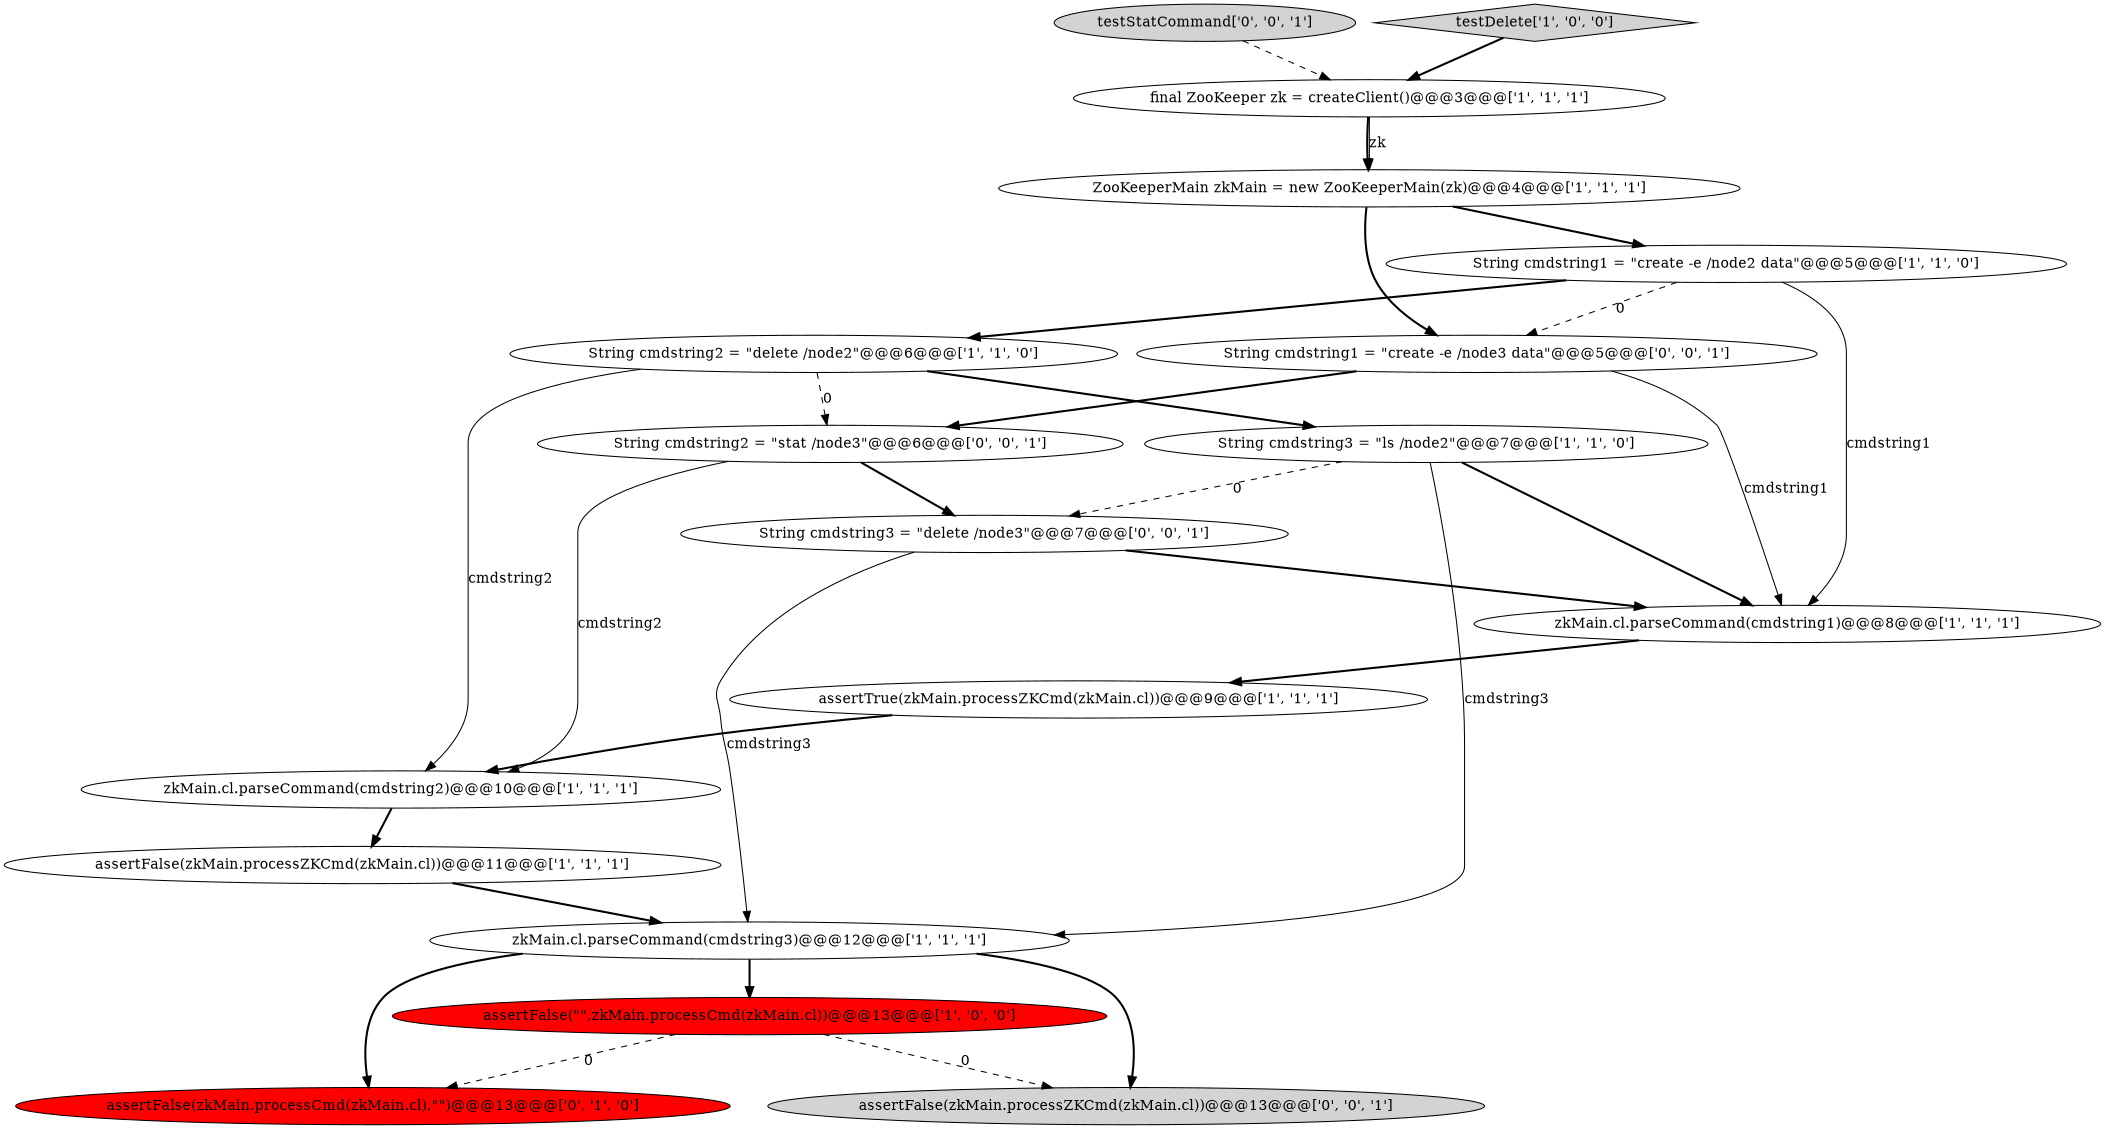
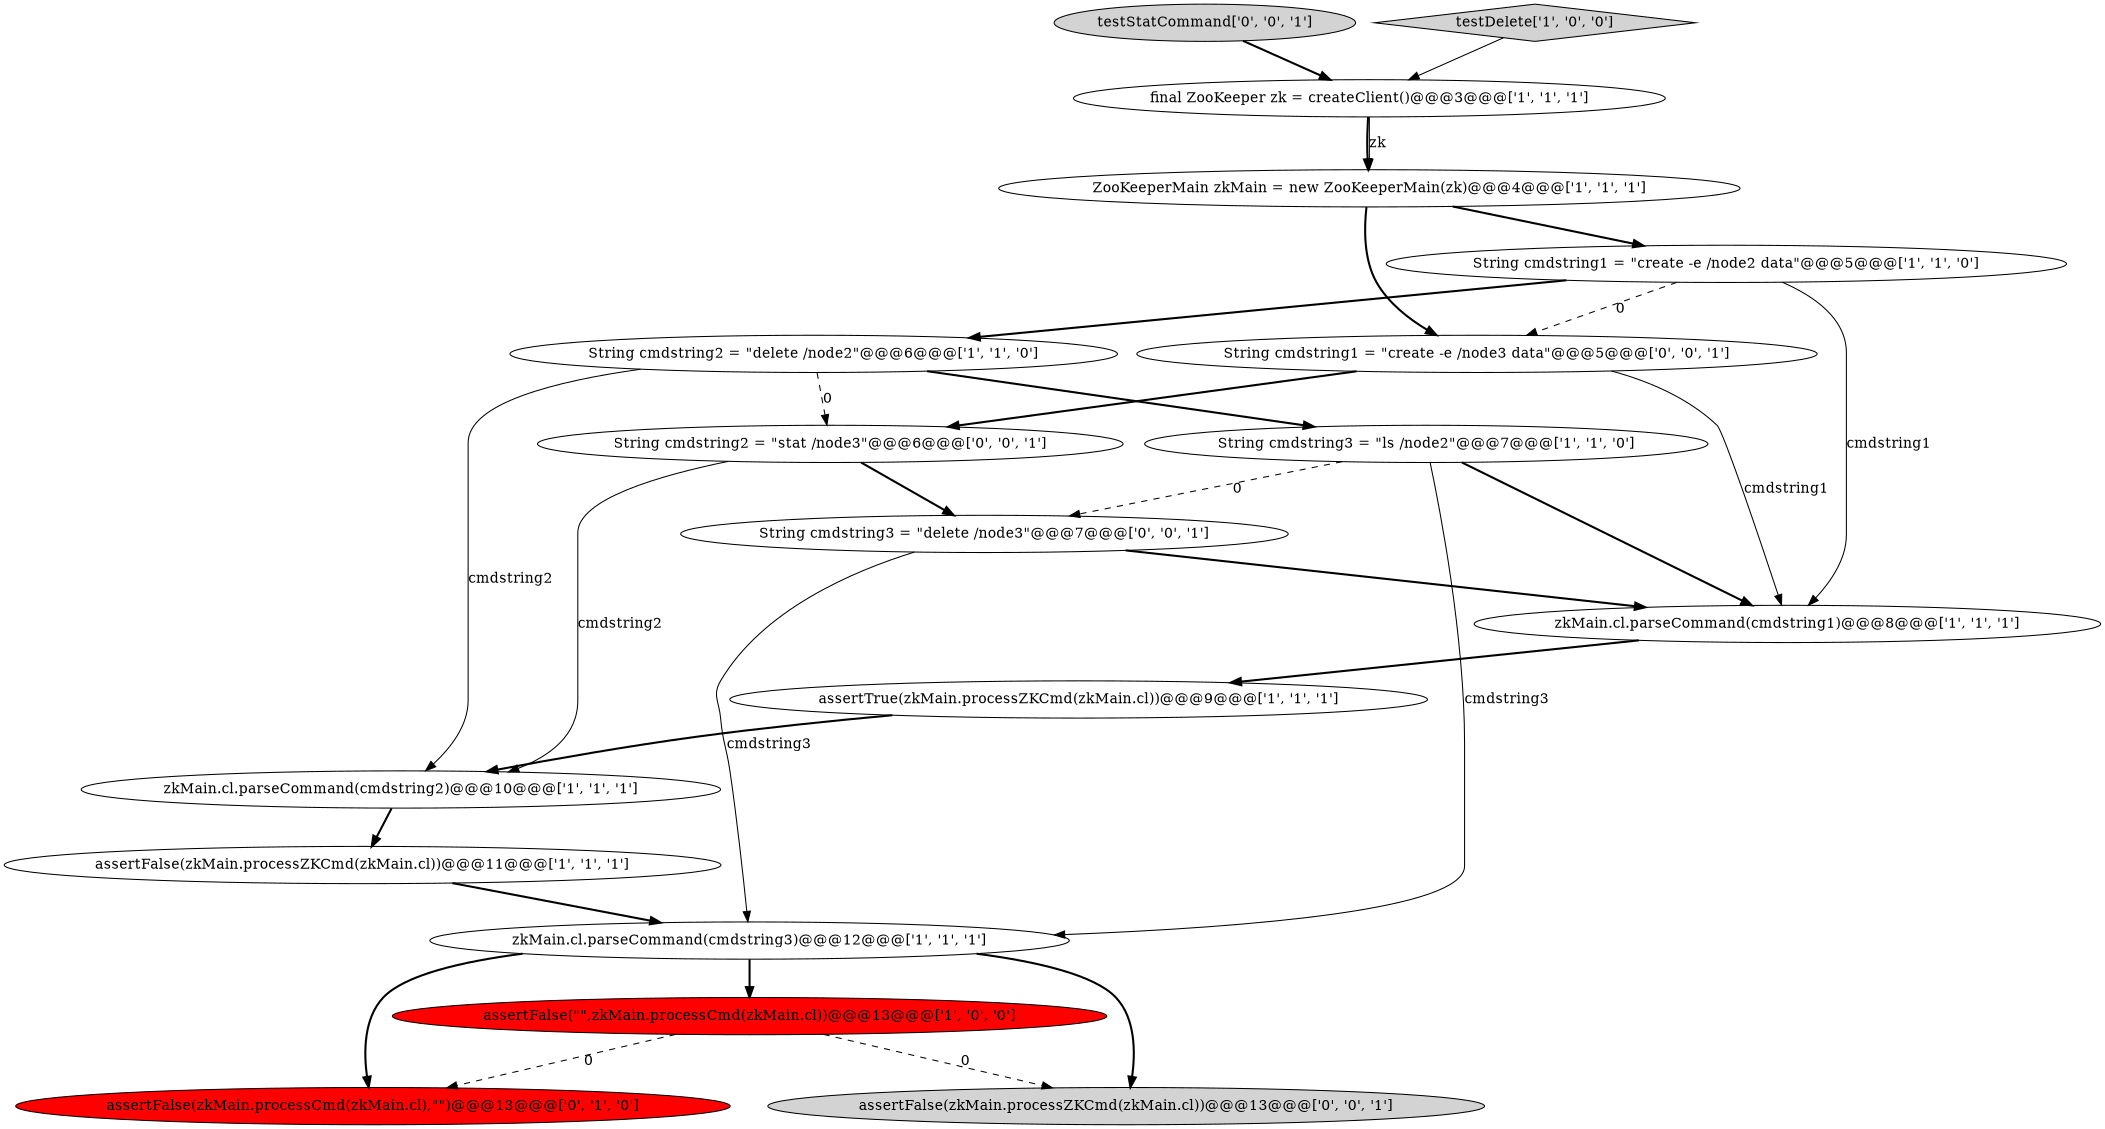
edge "testDelete['1', '0', '0']" -> "final ZooKeeper zk = createClient()@@@3@@@['1', '1', '1']": style bold -> solid
edge "testStatCommand['0', '0', '1']" -> "final ZooKeeper zk = createClient()@@@3@@@['1', '1', '1']": style dashed -> bold
